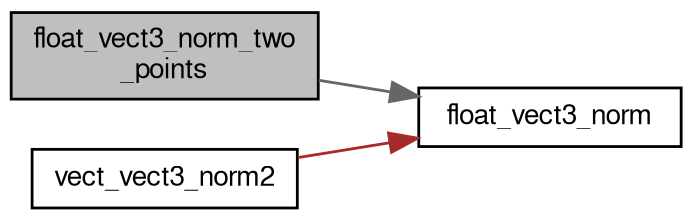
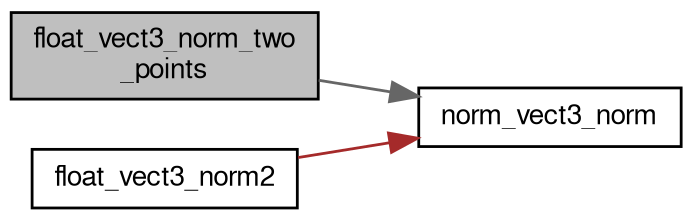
node "float_vect3_norm": label "float_vect3_norm" -> "norm_vect3_norm"
node "vect_vect3_norm2": label "vect_vect3_norm2" -> "float_vect3_norm2"
